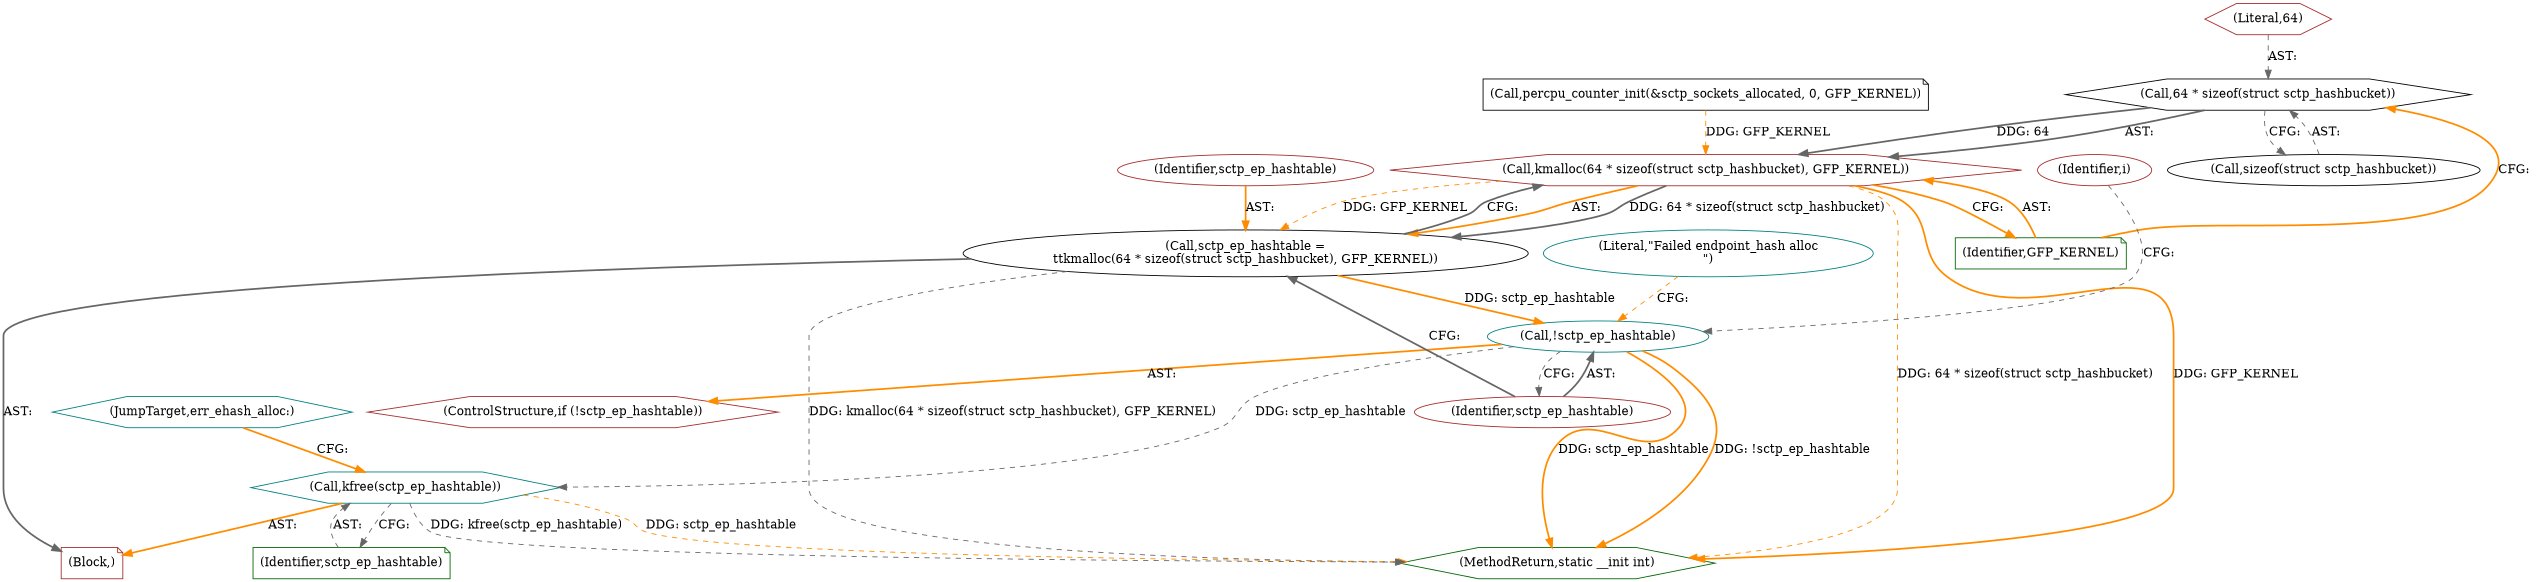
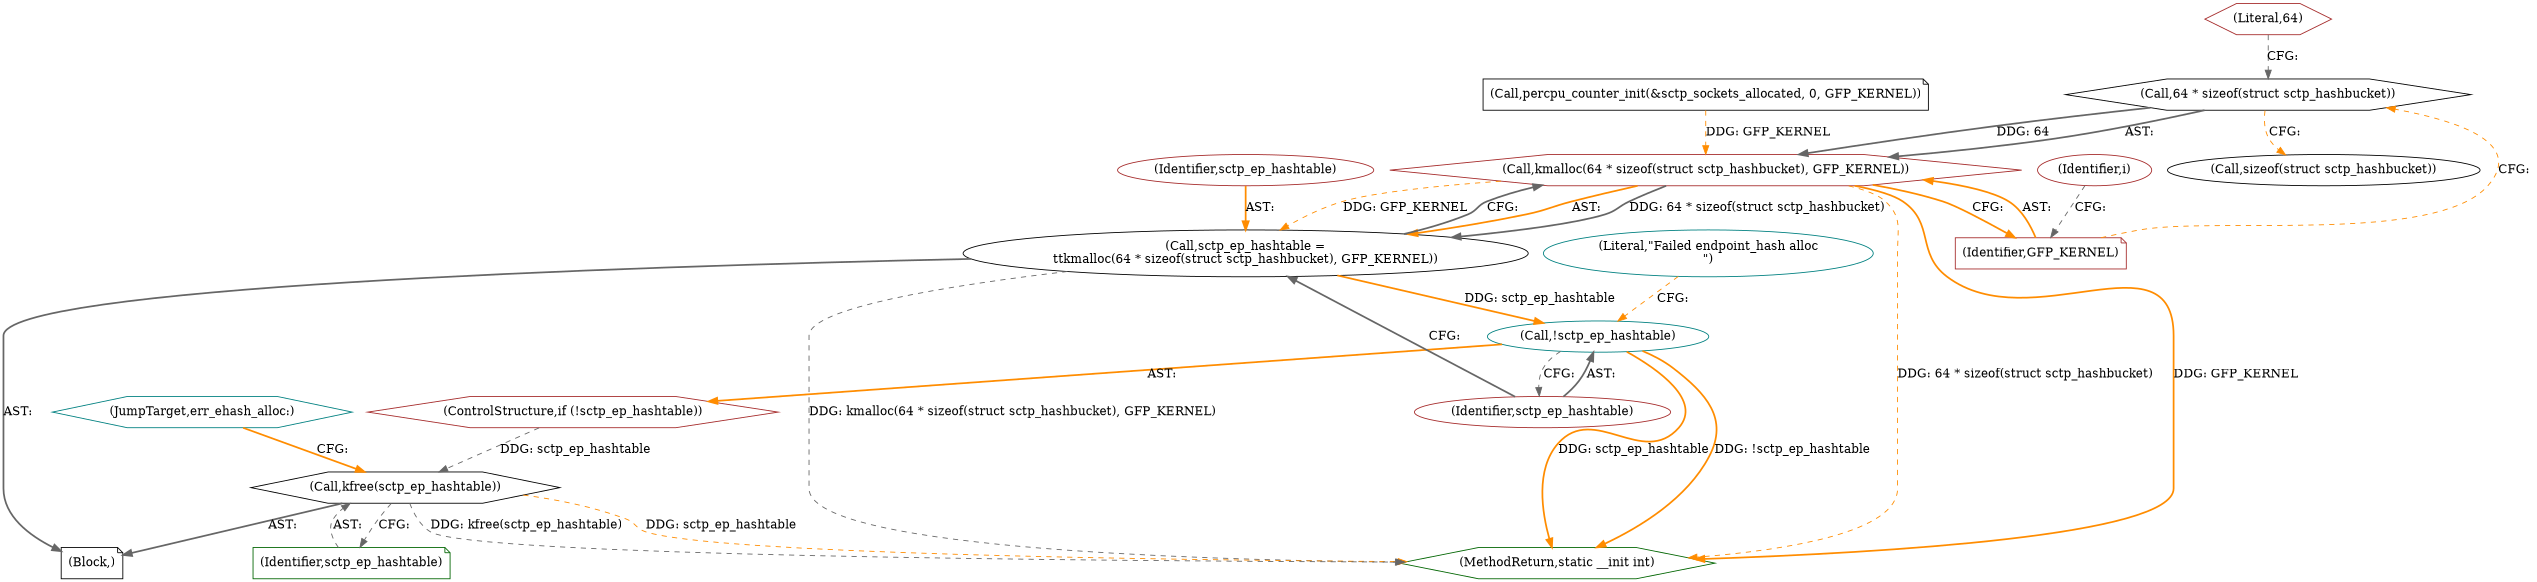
edge "(Literal,64)" -> "(Call,64 * sizeof(struct sctp_hashbucket))": label "AST: " -> "CFG: "
edge "(Call,64 * sizeof(struct sctp_hashbucket))" -> "(Call,sizeof(struct sctp_hashbucket))": color gray40 -> darkorange
edge "(Call,sizeof(struct sctp_hashbucket))" -> "(Call,64 * sizeof(struct sctp_hashbucket))": removed, label "AST:"
edge "(Identifier,GFP_KERNEL)" -> "(Call,64 * sizeof(struct sctp_hashbucket))": style bold -> dashed
node "(Identifier,GFP_KERNEL)": color darkgreen -> brown
edge "(Identifier,i)" -> "(Call,!sctp_ep_hashtable)": now "(Identifier,i)" -> "(Identifier,GFP_KERNEL)"
edge "(Call,!sctp_ep_hashtable)" -> "(Call,kfree(sctp_ep_hashtable))": now "(ControlStructure,if (!sctp_ep_hashtable))" -> "(Call,kfree(sctp_ep_hashtable))"
node "(Call,kfree(sctp_ep_hashtable))": color teal -> black
edge "(Call,kfree(sctp_ep_hashtable))" -> "(Block,)": color darkorange -> gray40
node "(Block,)": color brown -> black
